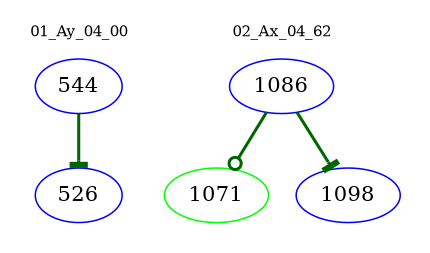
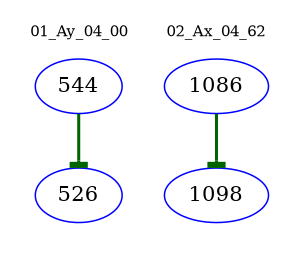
node "1071": removed
